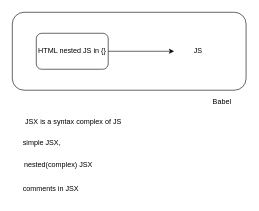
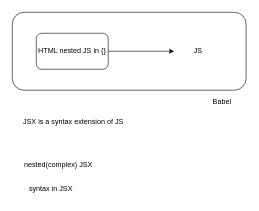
node "JSX is a syntax complex of JS": label "JSX is a syntax complex of JS" -> "JSX is a syntax extension of JS"
node "simple JSX,": removed
node "comments in JSX": label "comments in JSX" -> "syntax in JSX"
